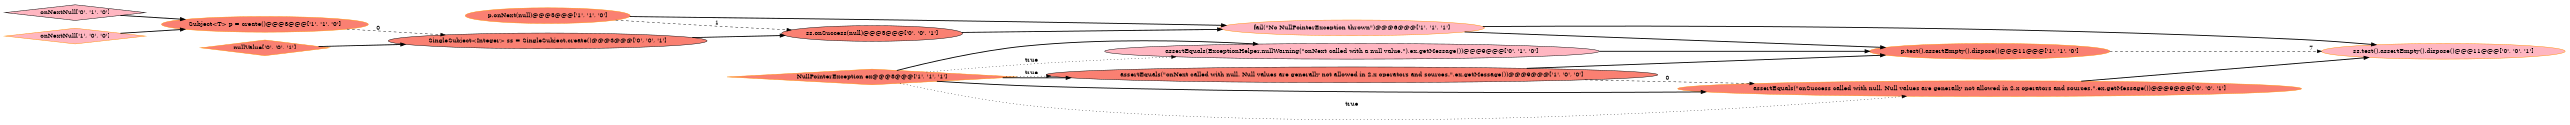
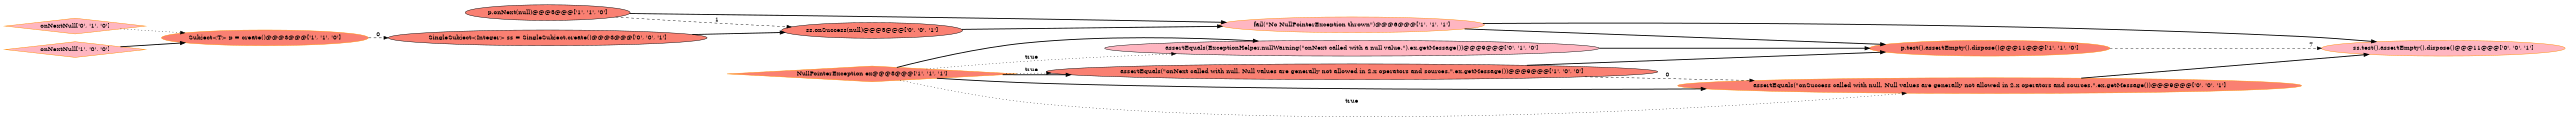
node "onNextNull['0', '1', '0']": color black -> darkorange
node "p.onNext(null)@@@5@@@['1', '1', '0']": color darkorange -> black
edge "onNextNull['0', '1', '0']" -> "Subject<T> p = create()@@@3@@@['1', '1', '0']": style bold -> dotted
node "nullValue['0', '0', '1']": removed
